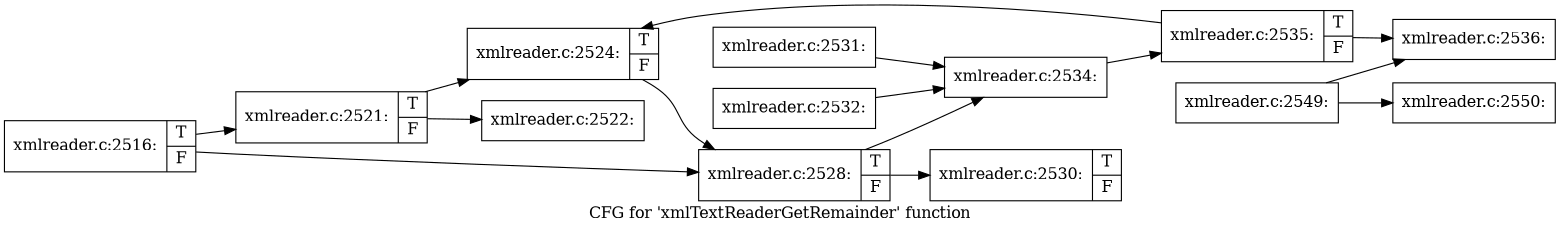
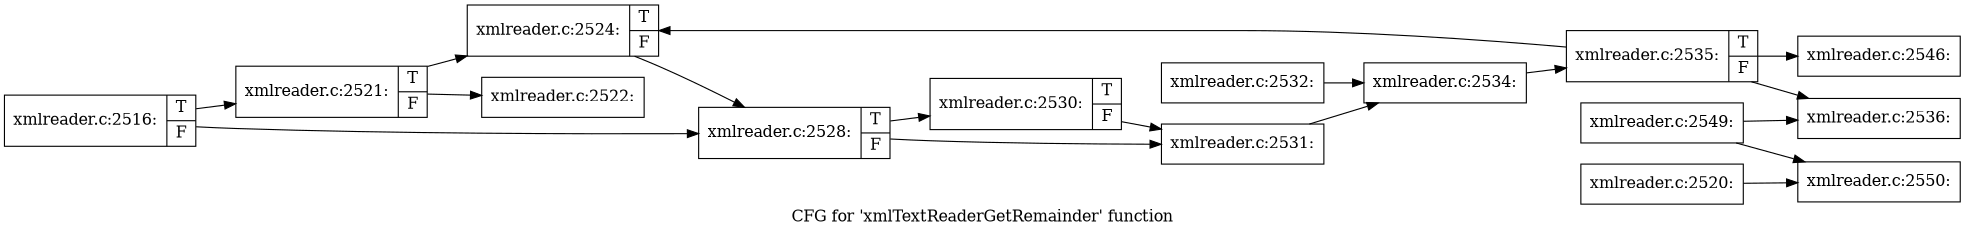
node "xmlreader.c:2546:": added
edge "xmlreader.c:2530:" -> "xmlreader.c:2531:": added
edge "xmlreader.c:2528:" -> "xmlreader.c:2534:": now "xmlreader.c:2528:" -> "xmlreader.c:2531:"
node "xmlreader.c:2520:": added
